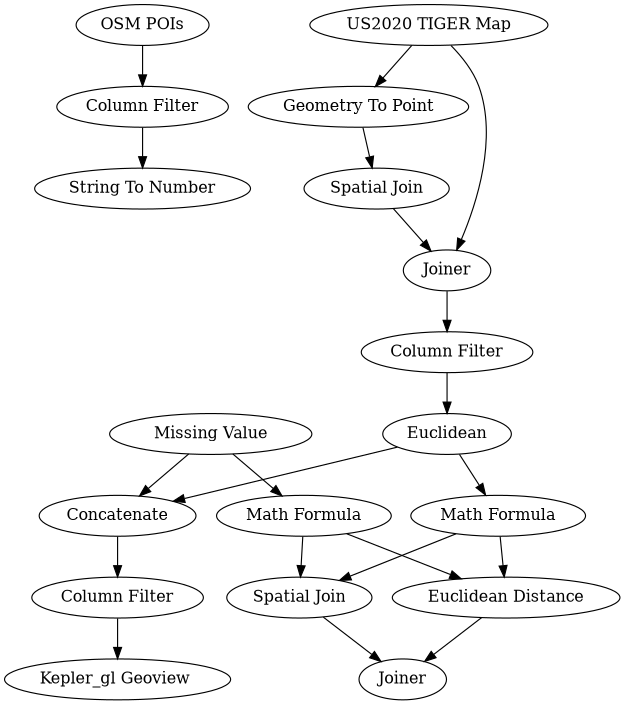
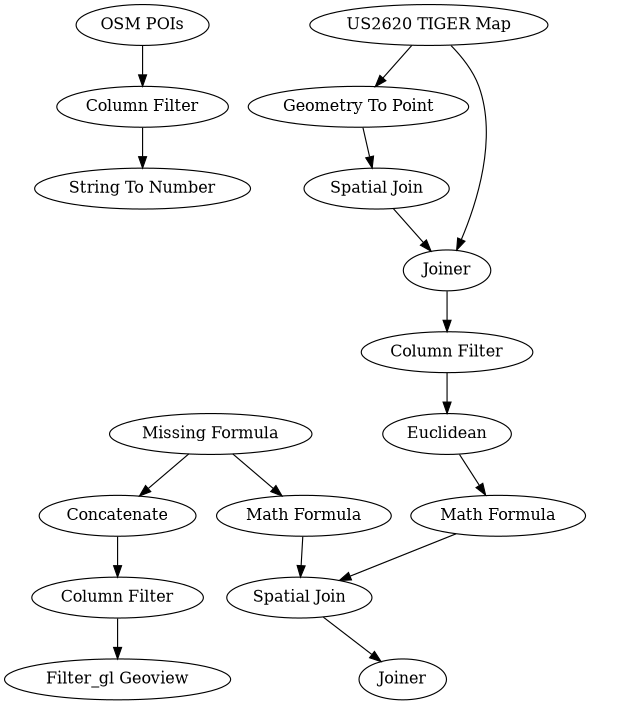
node "US2020 TIGER Map": label "US2020 TIGER Map" -> "US2620 TIGER Map"
node "Missing Value": label "Missing Value" -> "Missing Formula"
edge "Euclidean" -> "Concatenate": removed
node "Euclidean Distance": removed
node "Kepler_gl Geoview": label "Kepler_gl Geoview" -> "Filter_gl Geoview"
